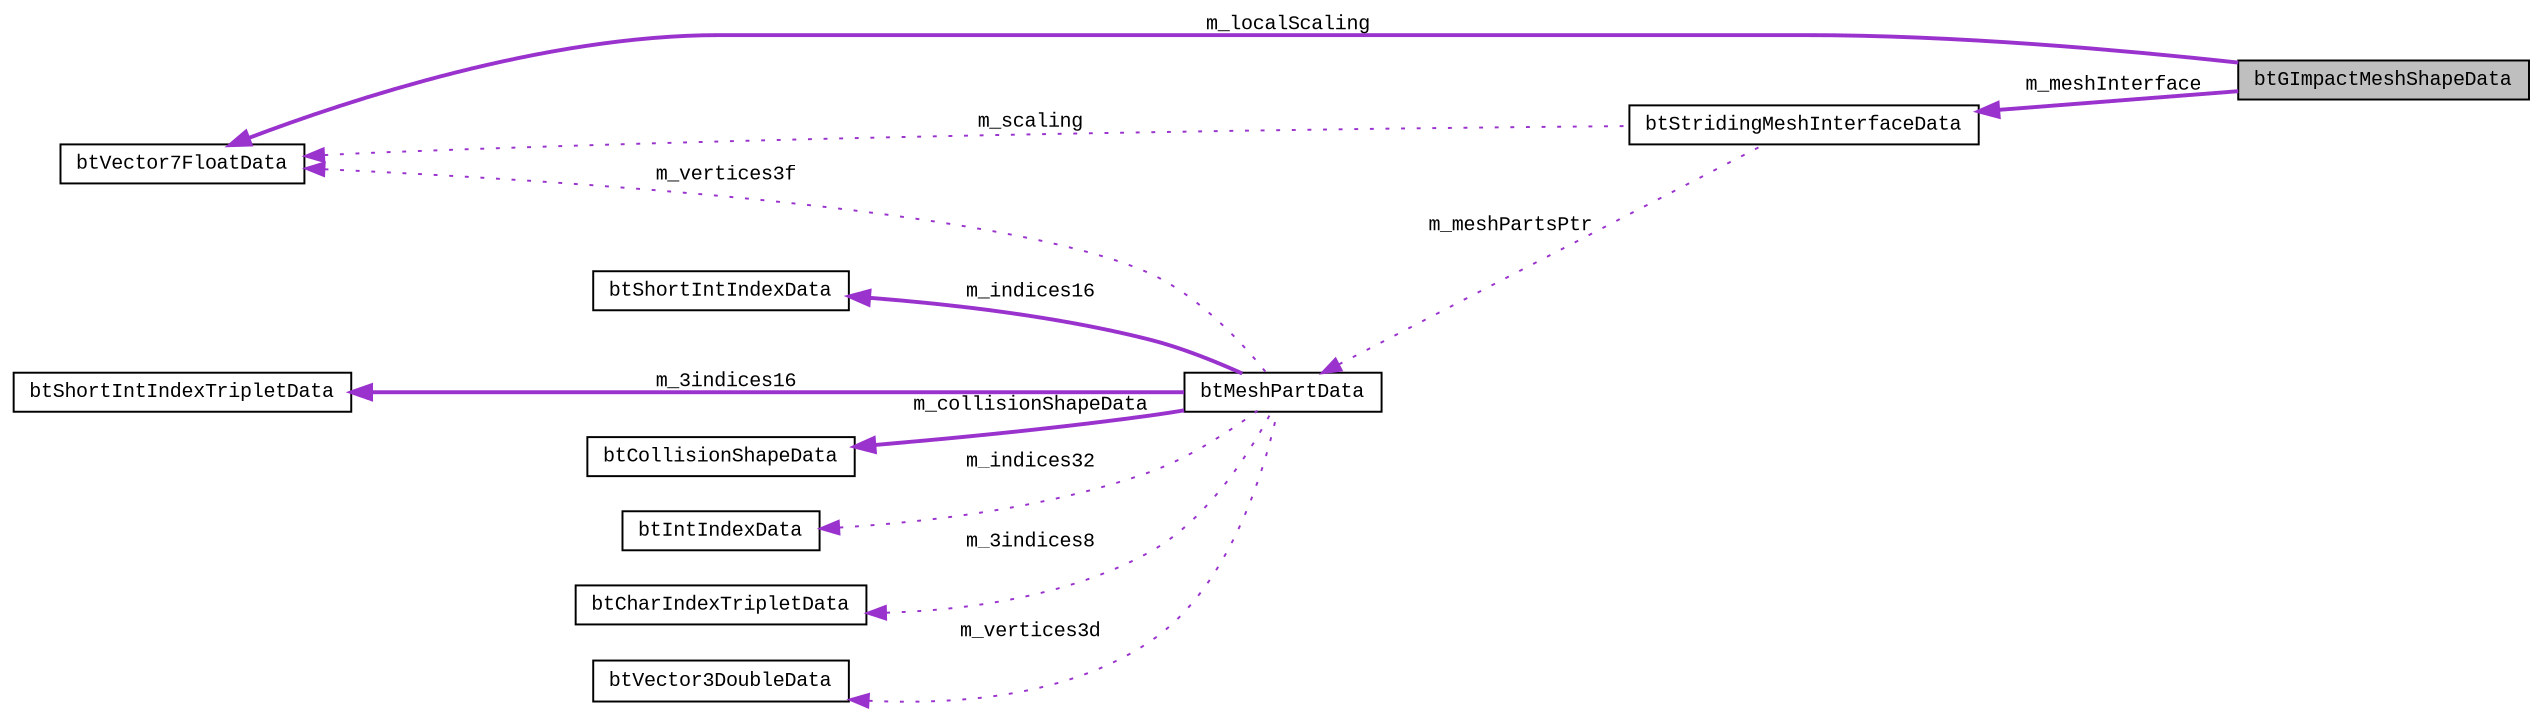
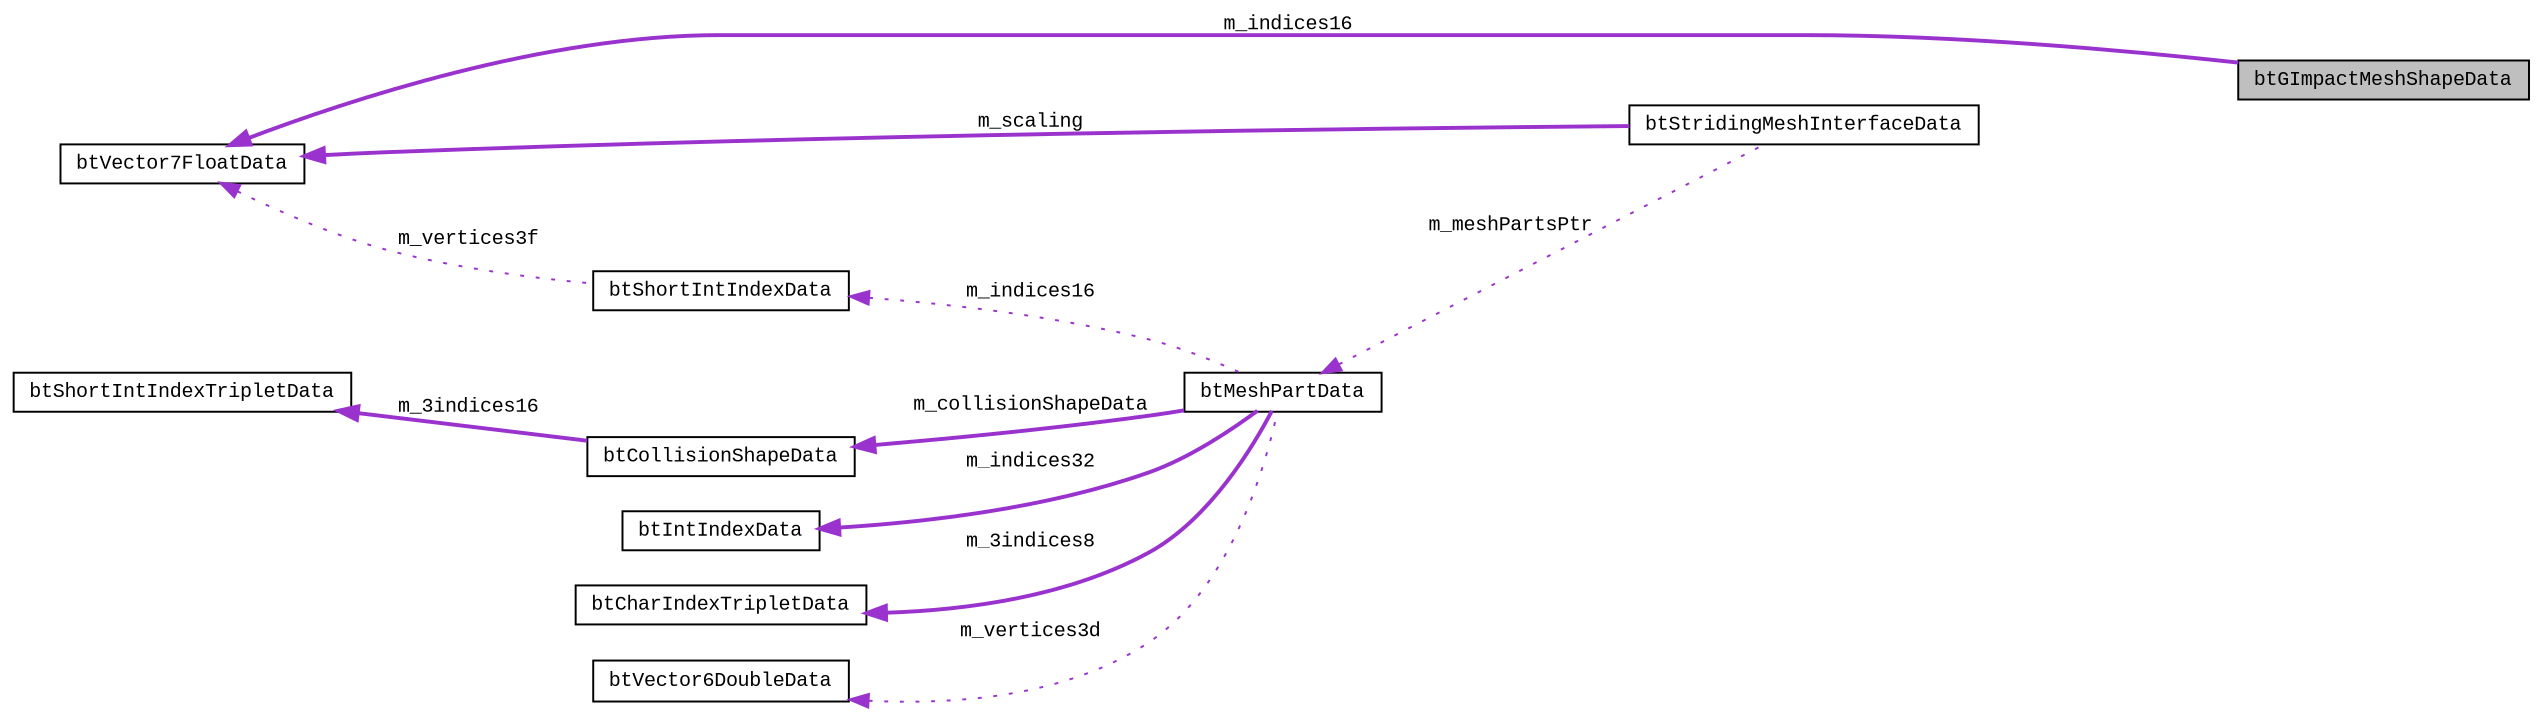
edge "btGImpactMeshShapeData" -> "btVector7FloatData": label " m_localScaling" -> " m_indices16"
edge "btGImpactMeshShapeData" -> "btStridingMeshInterfaceData": removed, label "m_meshInterface"
edge "btStridingMeshInterfaceData" -> "btVector7FloatData": style dotted -> bold
edge "btMeshPartData" -> "btVector7FloatData": now "btShortIntIndexData" -> "btVector7FloatData"
edge "btMeshPartData" -> "btShortIntIndexData": style bold -> dotted
edge "btMeshPartData" -> "btShortIntIndexTripletData": now "btCollisionShapeData" -> "btShortIntIndexTripletData"
edge "btMeshPartData" -> "btIntIndexData": style dotted -> bold
edge "btMeshPartData" -> "btCharIndexTripletData": style dotted -> bold
node "btVector3DoubleData": label "btVector3DoubleData" -> "btVector6DoubleData"
